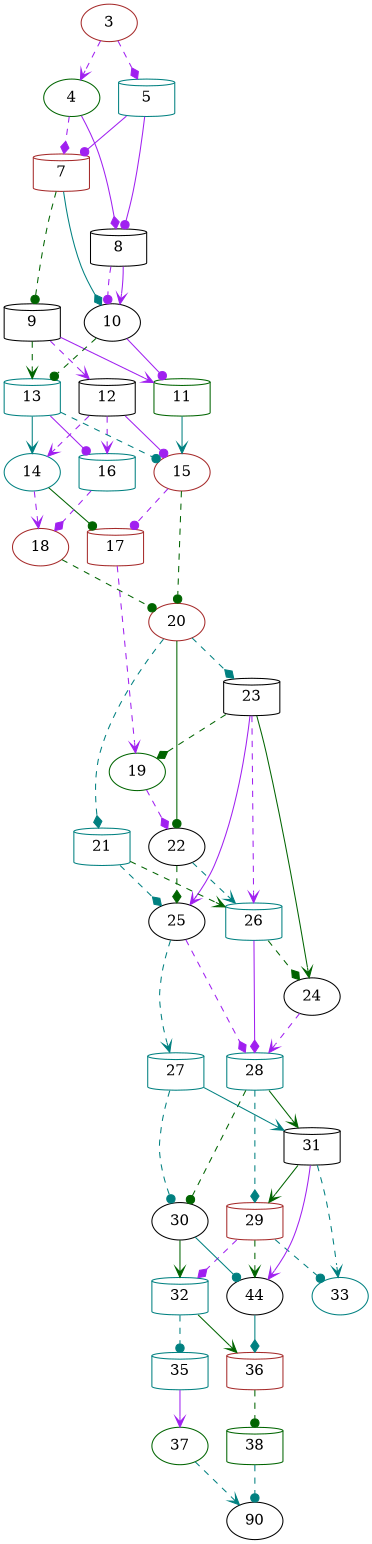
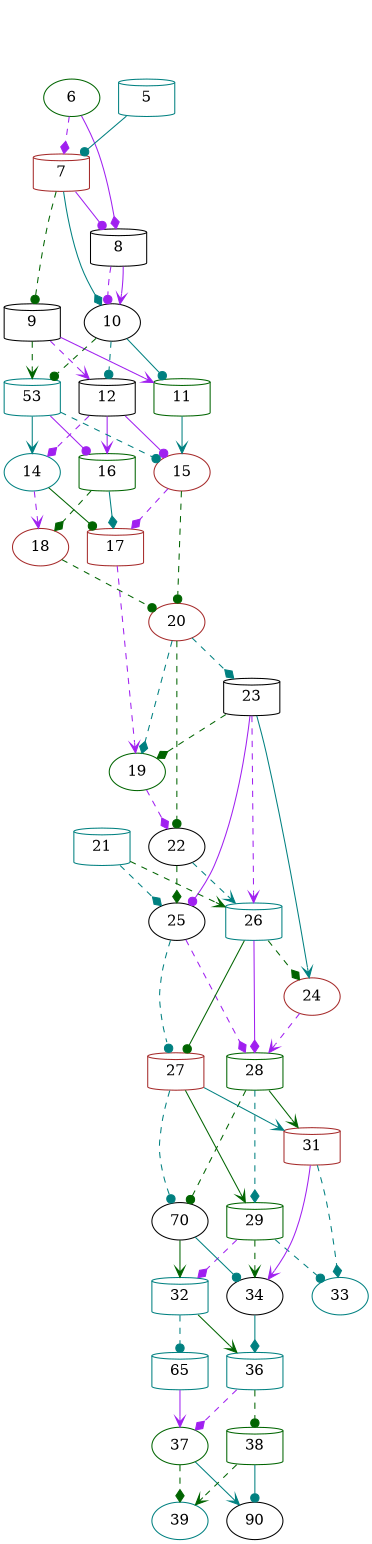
node "3": removed
node "4": label "4" -> "6"
edge "5" -> "7": color purple -> teal
edge "5" -> "8": now "7" -> "8"
edge "10" -> "12": added
edge "10" -> "11": color purple -> teal
node "13": label "13" -> "53"
edge "12" -> "16": style dashed -> solid
edge "12" -> "14": arrowhead vee -> diamond
node "16": color teal -> darkgreen
edge "16" -> "17": added
edge "16" -> "18": color purple -> darkgreen
edge "15" -> "17": arrowhead dot -> diamond
edge "20" -> "21": now "20" -> "19"
edge "20" -> "22": style solid -> dashed
edge "23" -> "25": arrowhead vee -> dot
edge "23" -> "24": color darkgreen -> teal
edge "26" -> "27": added
edge "25" -> "27": arrowhead vee -> dot
node "24": color black -> brown
node "27": color teal -> brown
node "28": color teal -> darkgreen
node "31": color black -> brown
edge "31" -> "29": now "27" -> "29"
edge "31" -> "33": arrowhead vee -> diamond
node "30": label "30" -> "70"
node "29": color brown -> darkgreen
node "44": label "44" -> "34"
node "35": label "35" -> "65"
node "36": color brown -> teal
edge "36" -> "37": added
edge "38" -> "90": style dashed -> solid
edge "37" -> "90": style dashed -> solid
node "39": added
